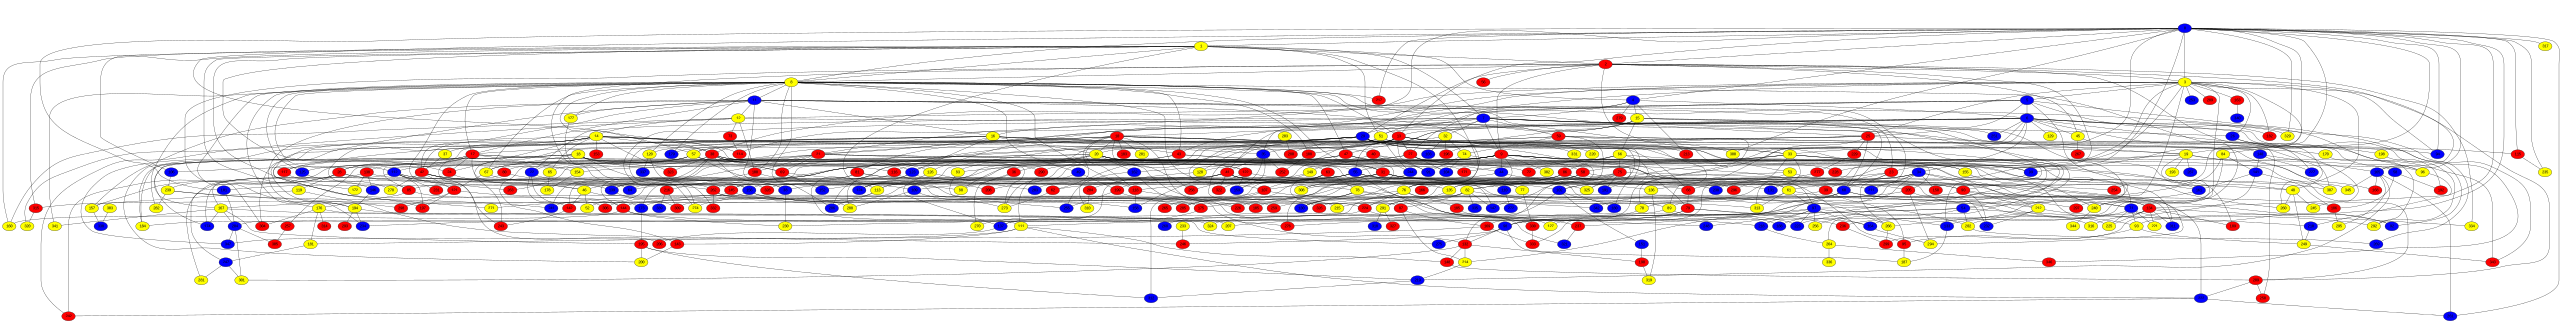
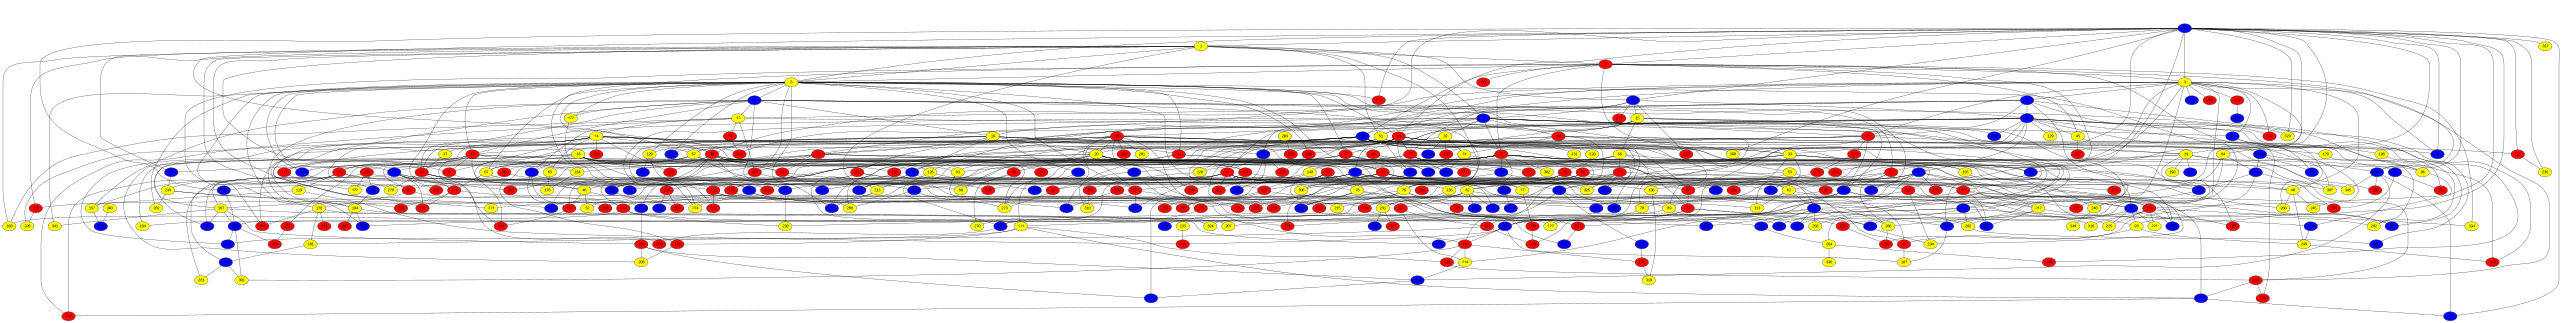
edge "18" -- "184": now "18" -- "83"
node "295": removed
